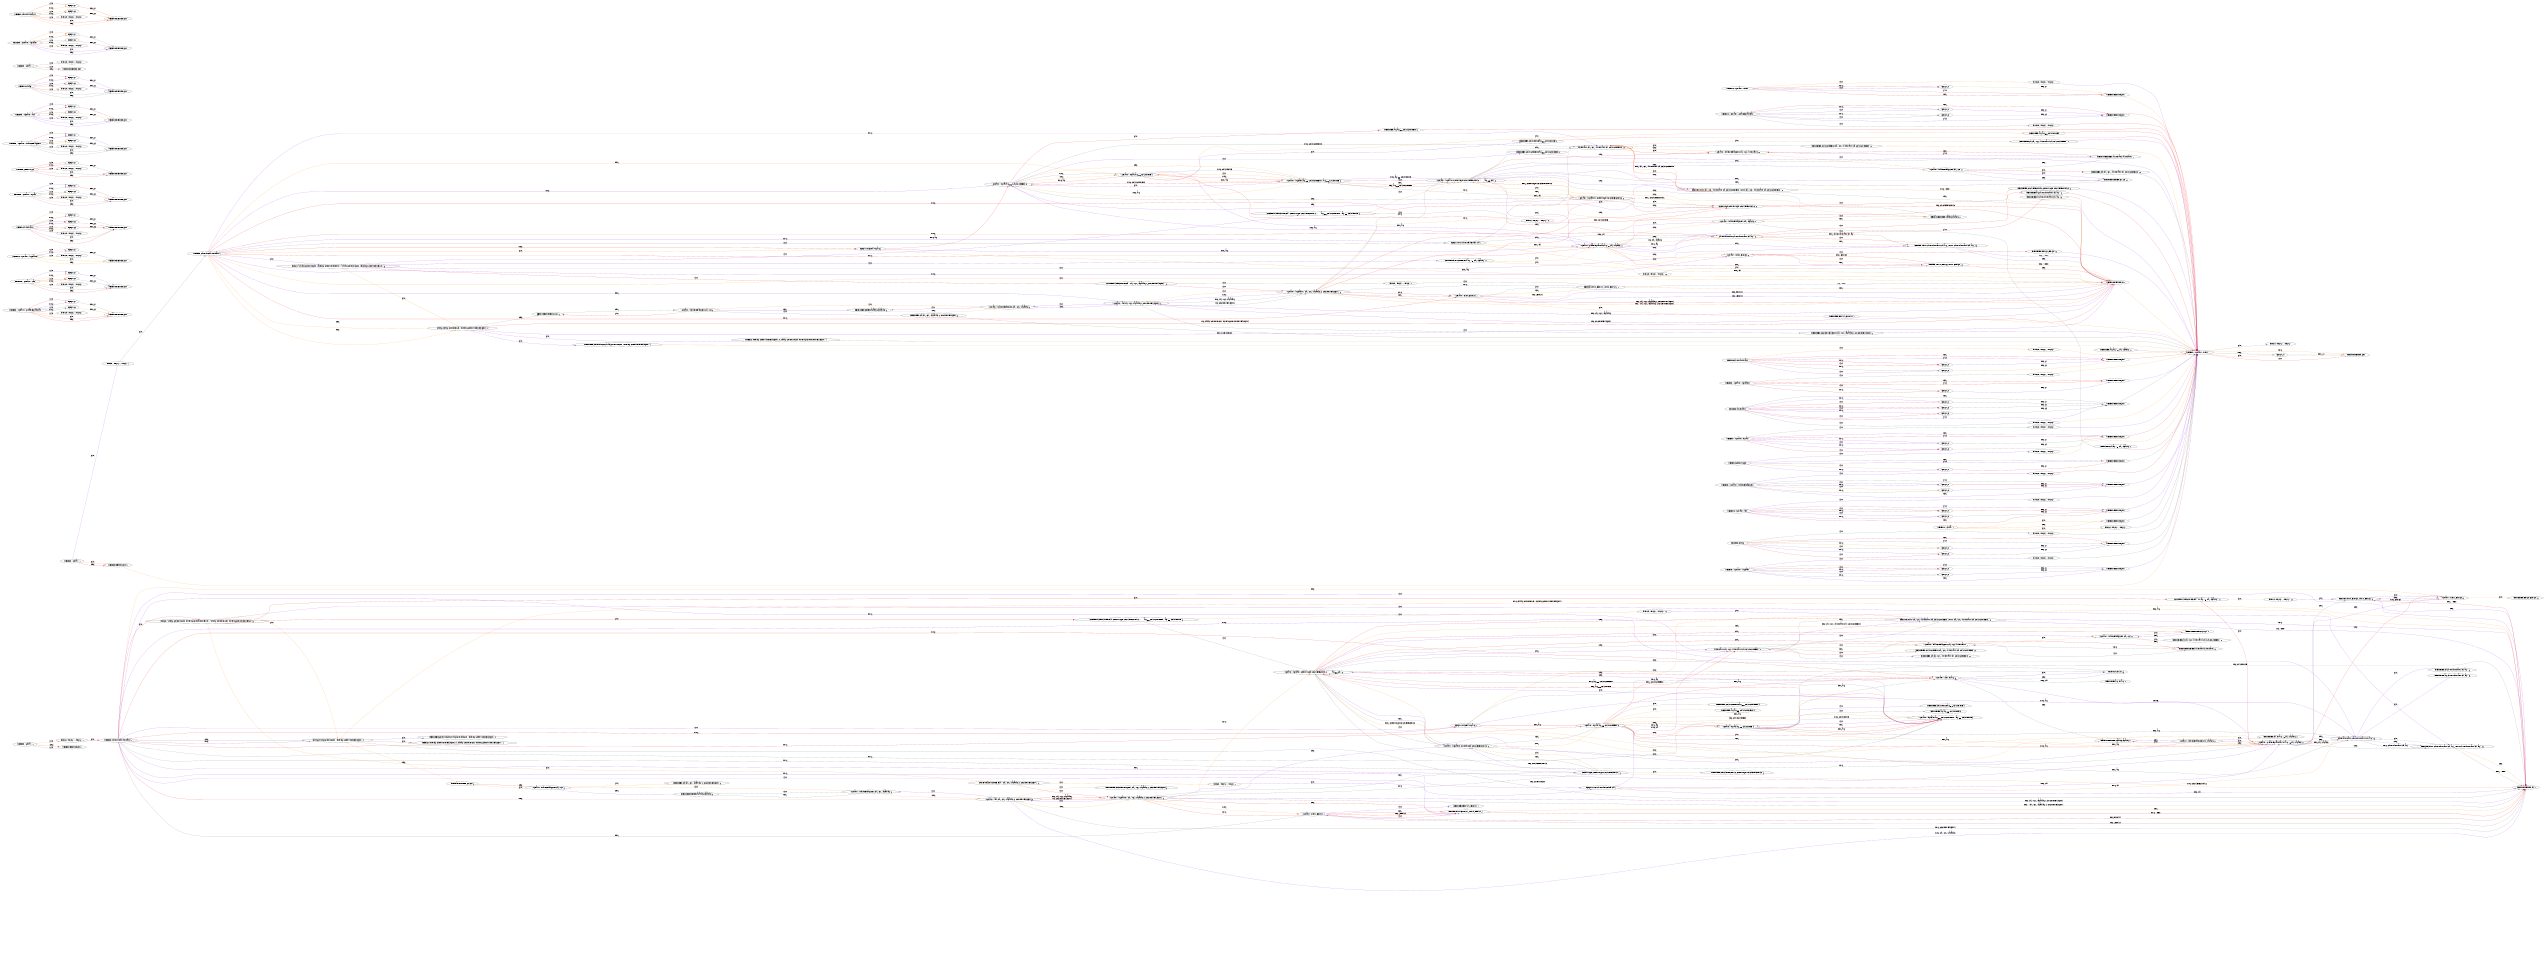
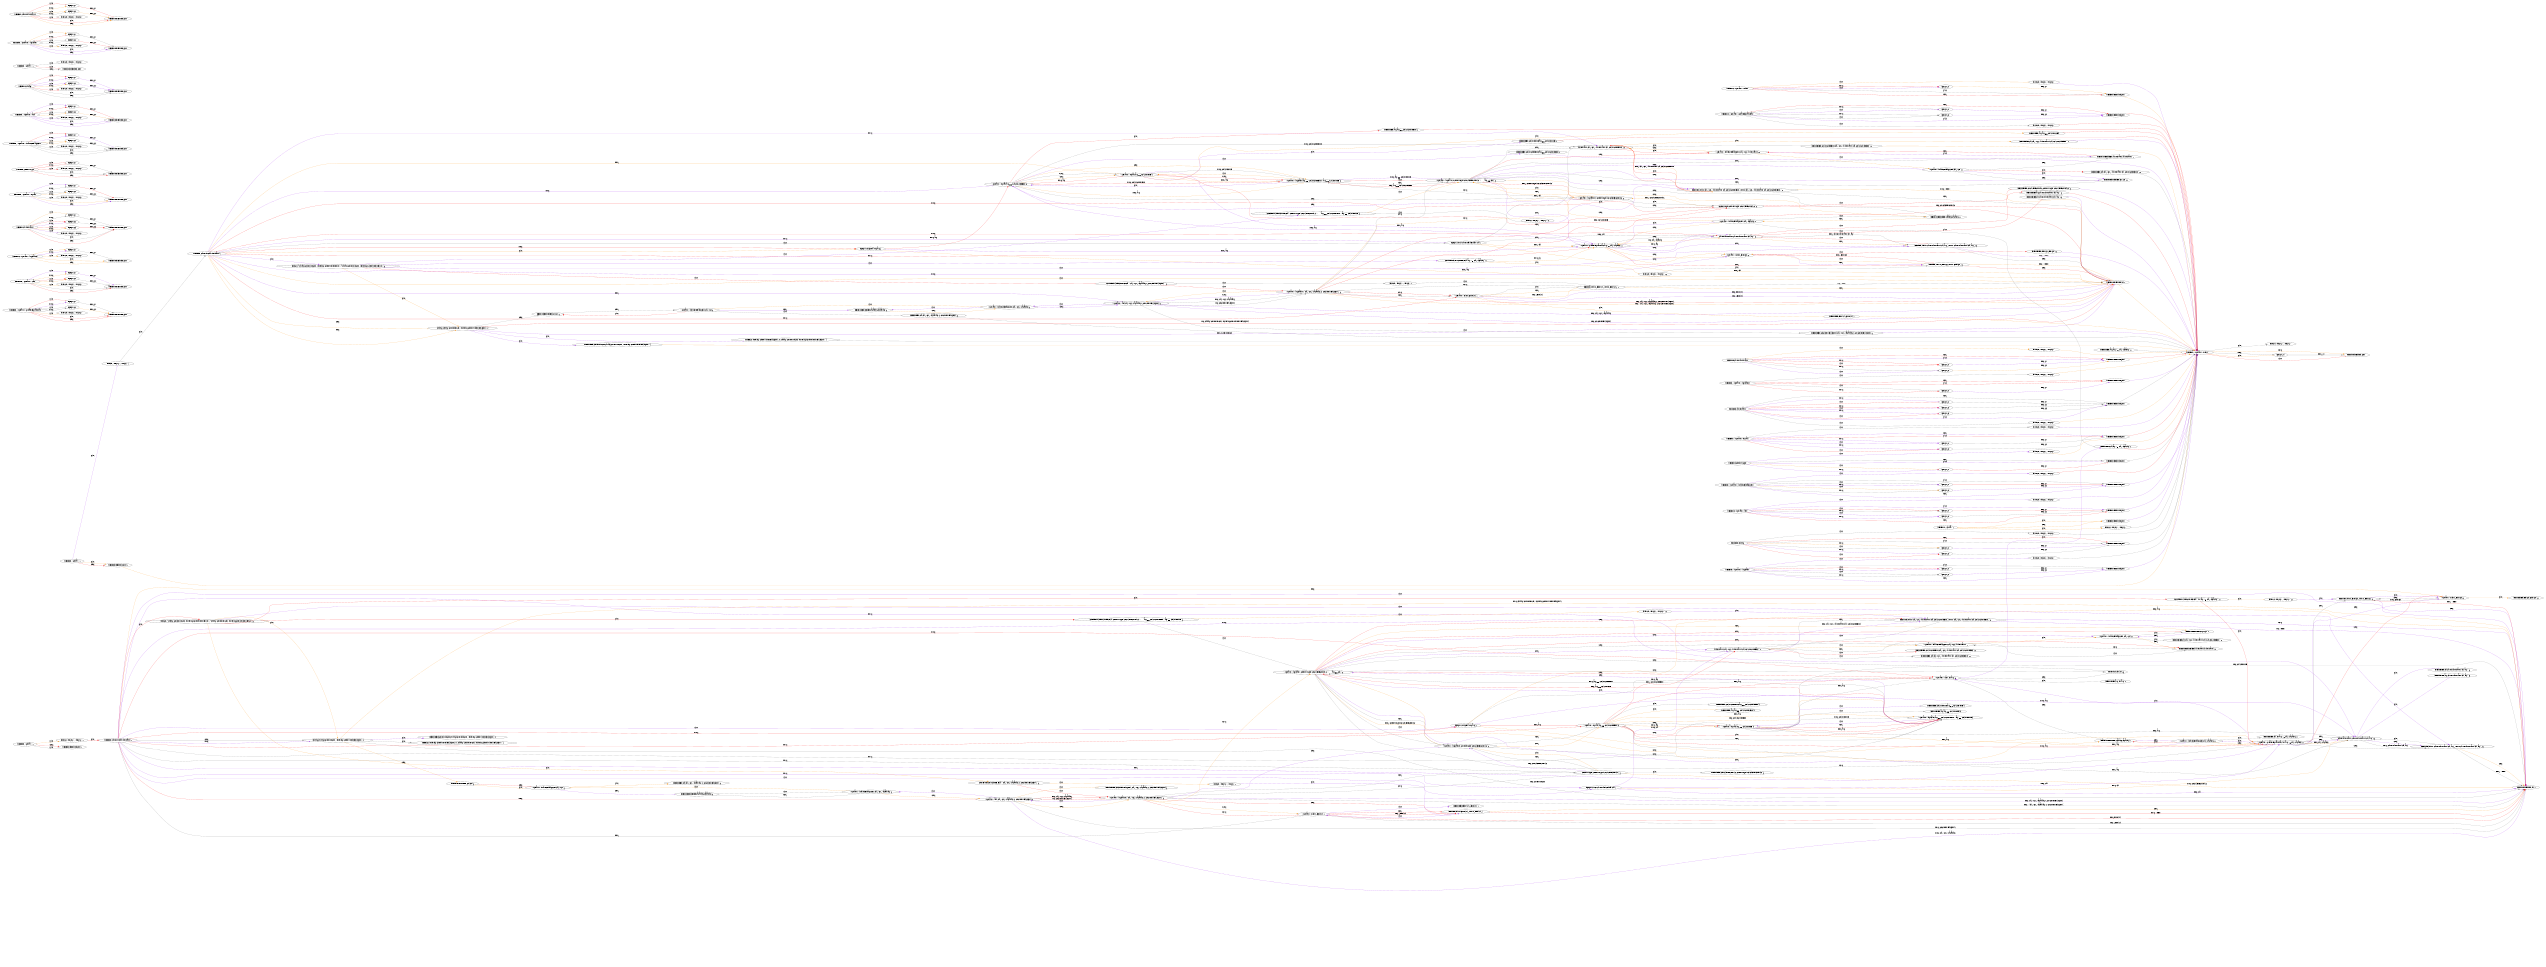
edge "(CONTROL_STRUCTURE,IF,if (arg >= cdi->capacity))" -> "(<operator>.greaterEqualsThan,arg >= cdi->capacity)": label "AST: " -> "DDG: p3"
edge "(<operator>.cast,(int)arg)" -> "(UNKNOWN,int,int)": now "(<operator>.cast,(int)arg)" -> "(IDENTIFIER,cdi,arg >= cdi->capacity)"
edge "(<operator>.cast,(int)arg)" -> "(IDENTIFIER,arg,(int)arg)": label "DDG: cdi" -> "AST: "
edge "(<operator>.greaterEqualsThan,(int)arg >= cdi->capacity)" -> "(<operator>.cast,(int)arg)": label "DRIVE: " -> "AST: "
